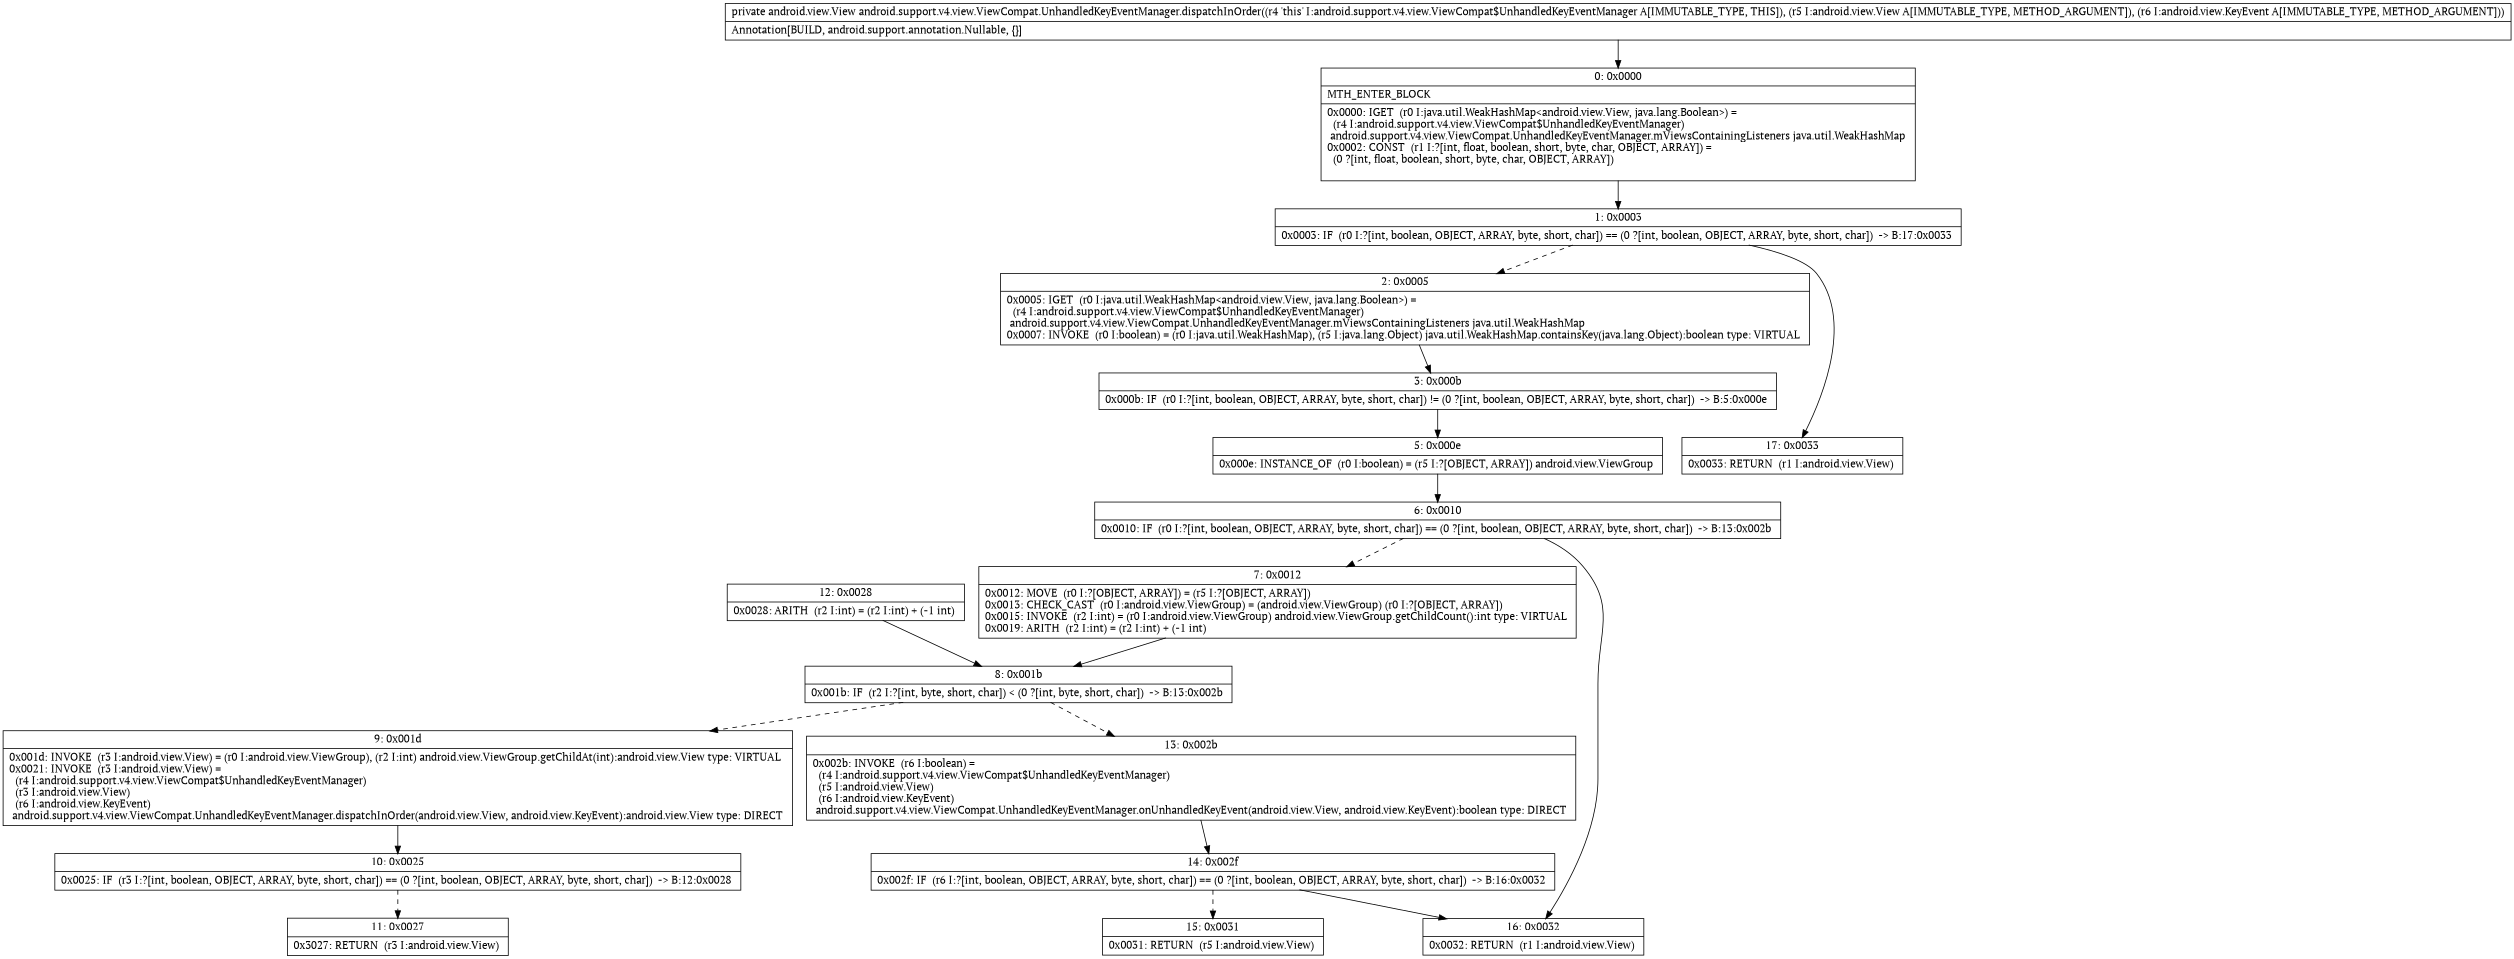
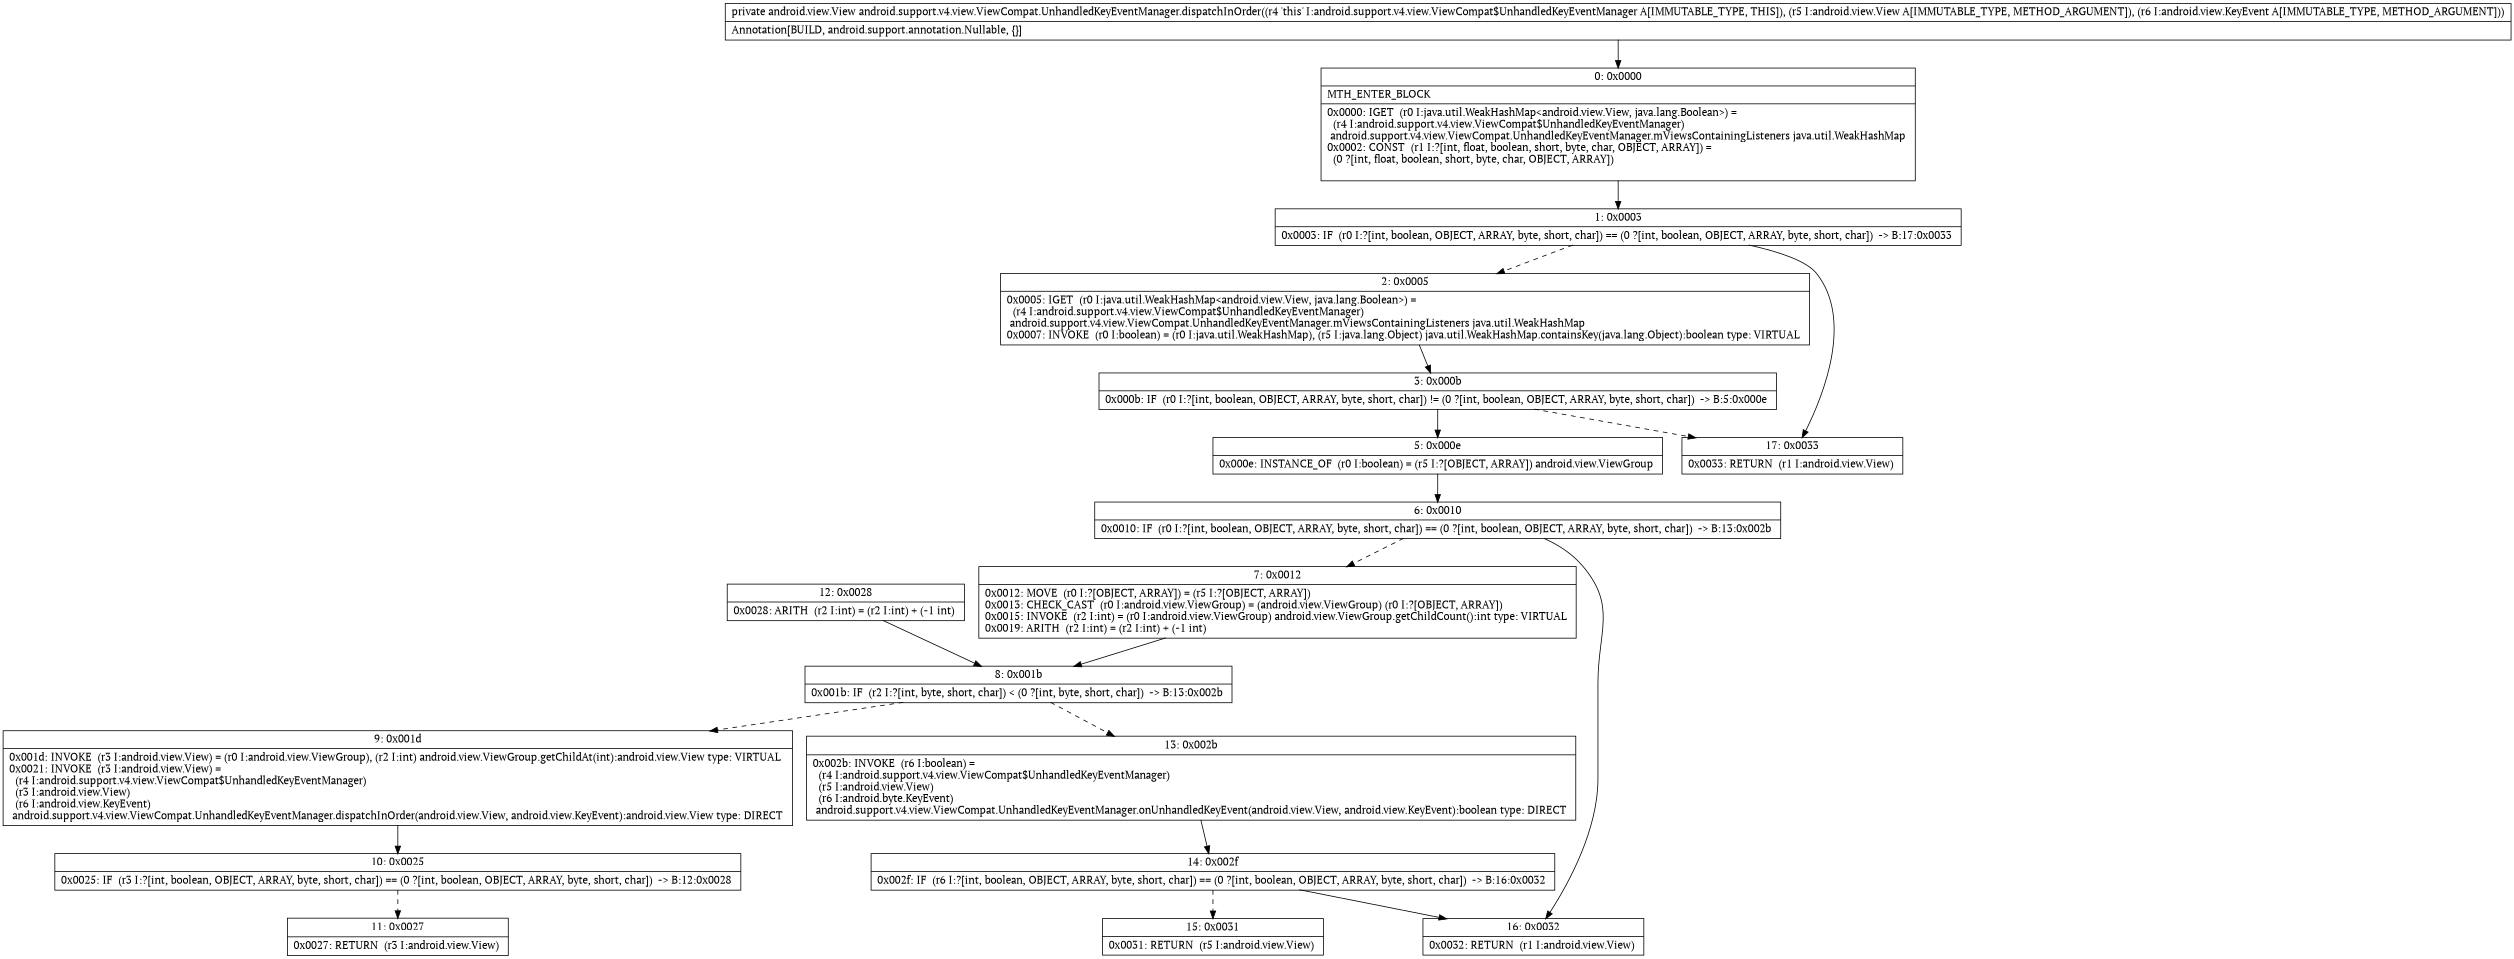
edge "3: 0x000b" -> "17: 0x0033": added
node "13: 0x002b": text "(r6 I:android.view.KeyEvent)" -> "(r6 I:android.byte.KeyEvent)"
node "11: 0x0027": text "0x3027: RETURN  (r3 I:android.view.View)" -> "0x0027: RETURN  (r3 I:android.view.View)"
